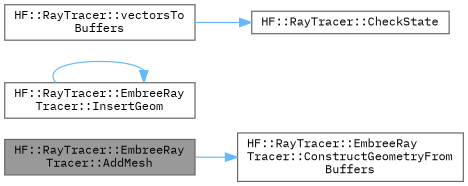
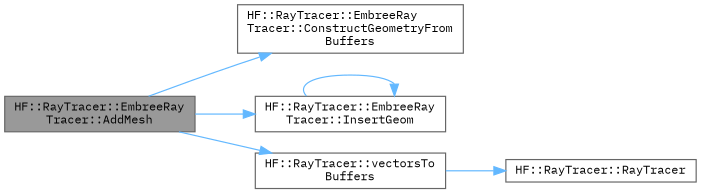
node "HF::RayTracer::CheckState": label "HF::RayTracer::CheckState" -> "HF::RayTracer::RayTracer"
edge "HF::RayTracer::EmbreeRay Tracer::AddMesh" -> "HF::RayTracer::EmbreeRay Tracer::InsertGeom": added
edge "HF::RayTracer::EmbreeRay Tracer::AddMesh" -> "HF::RayTracer::vectorsTo Buffers": added
